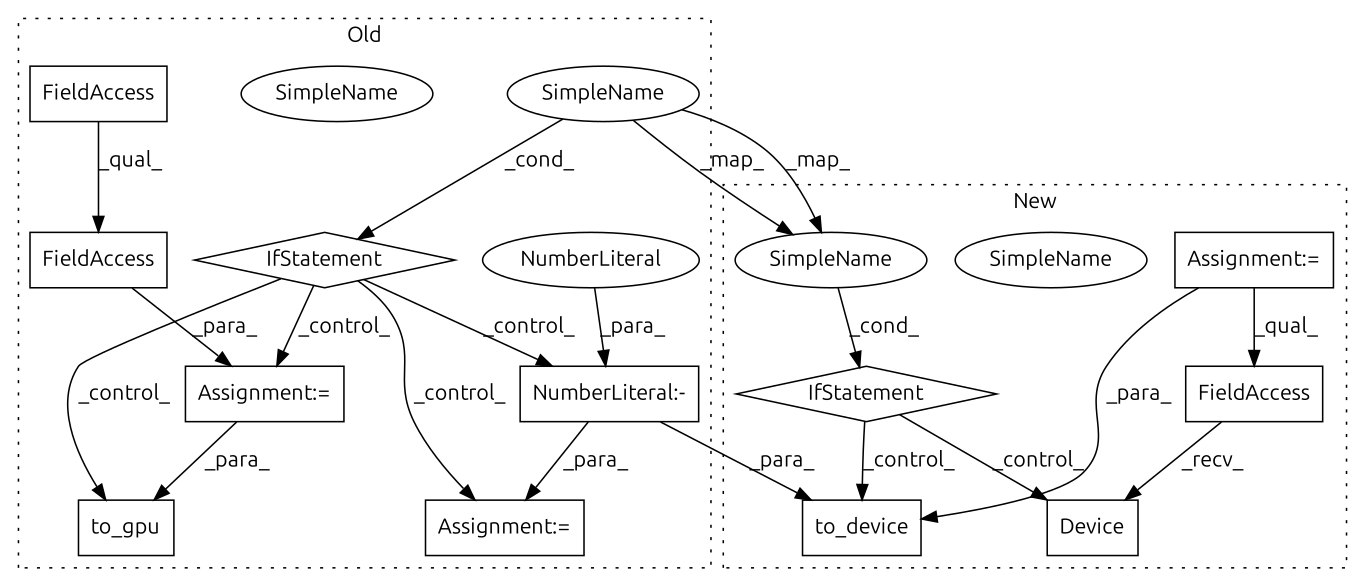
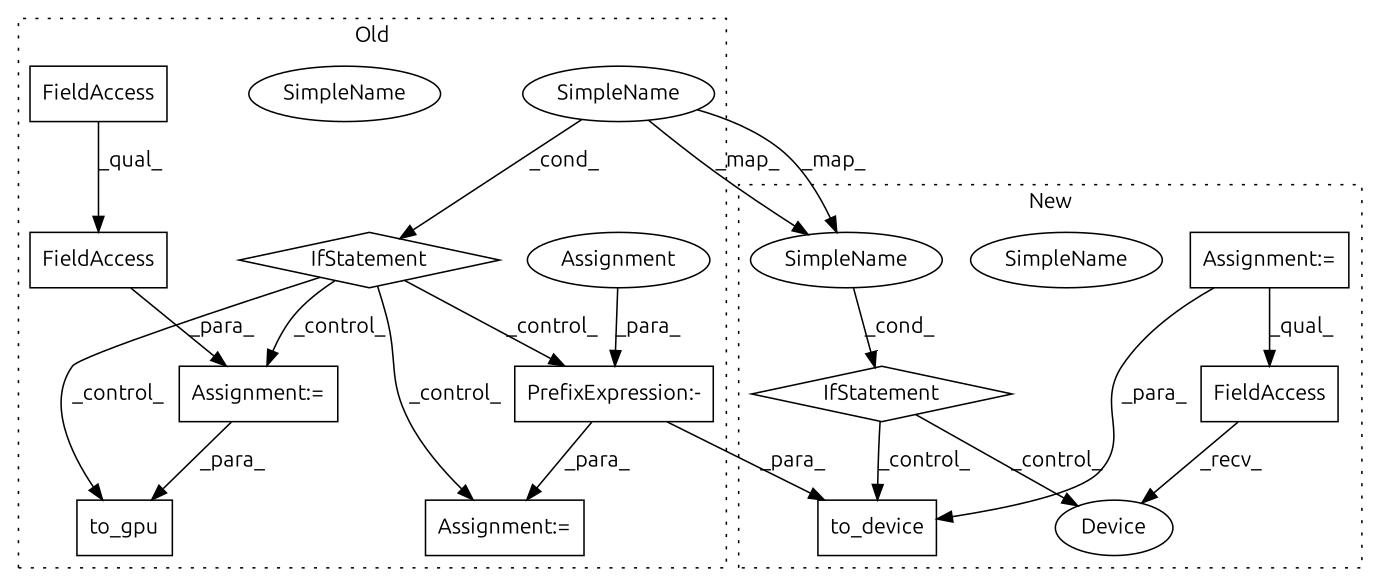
node "NumberLiteral": label "NumberLiteral" -> "Assignment"
node "NumberLiteral:-": label "NumberLiteral:-" -> "PrefixExpression:-"
node "Device": shape box -> ellipse
